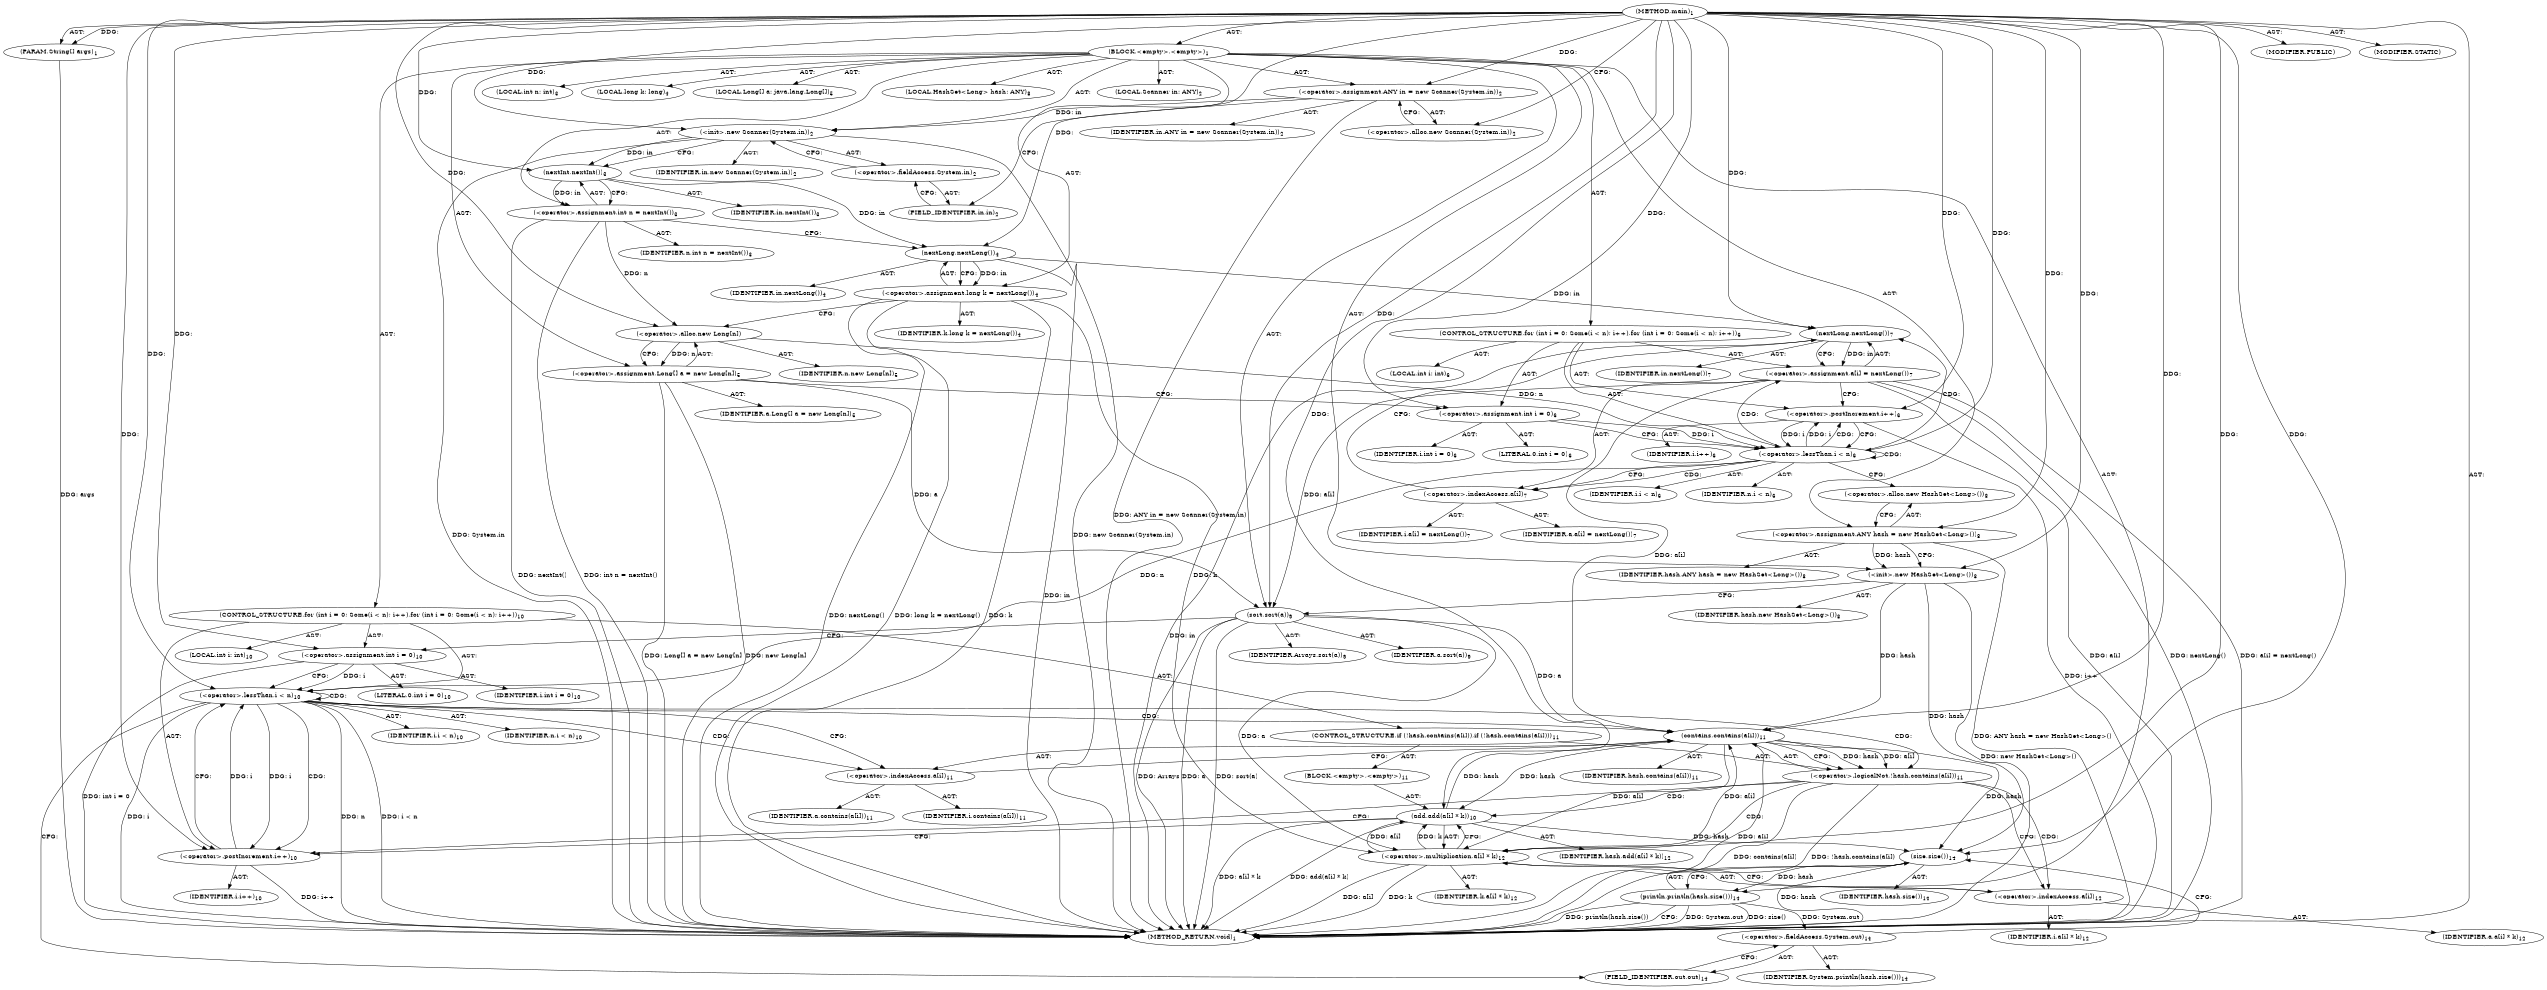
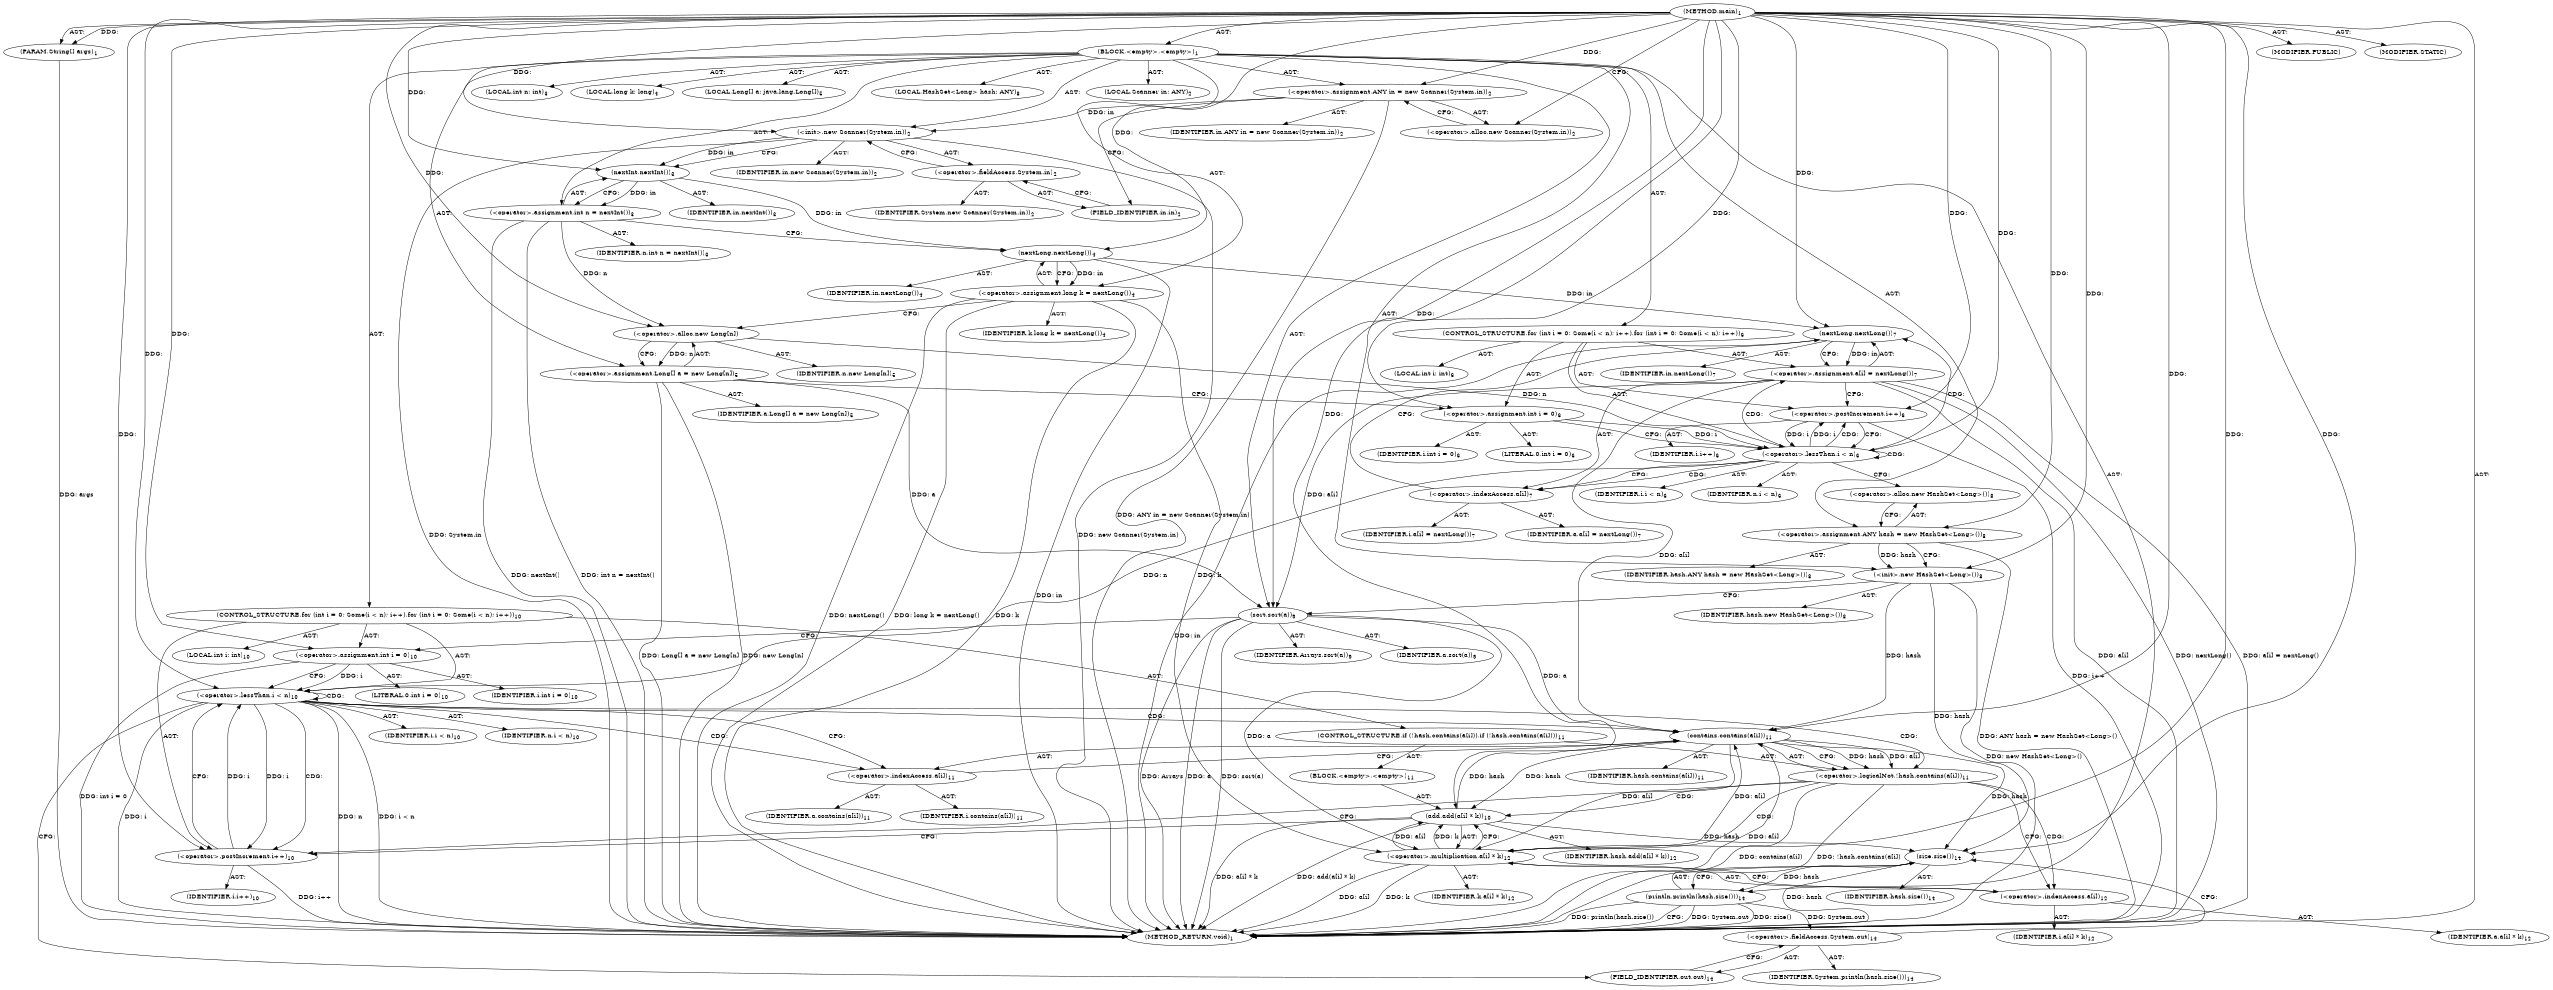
node "(IDENTIFIER,System,new Scanner(System.in))": added
